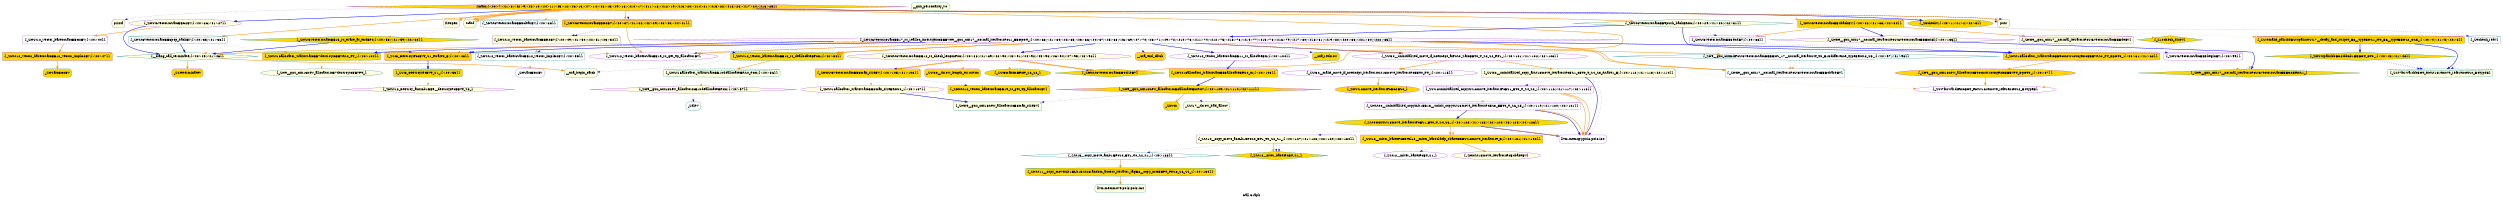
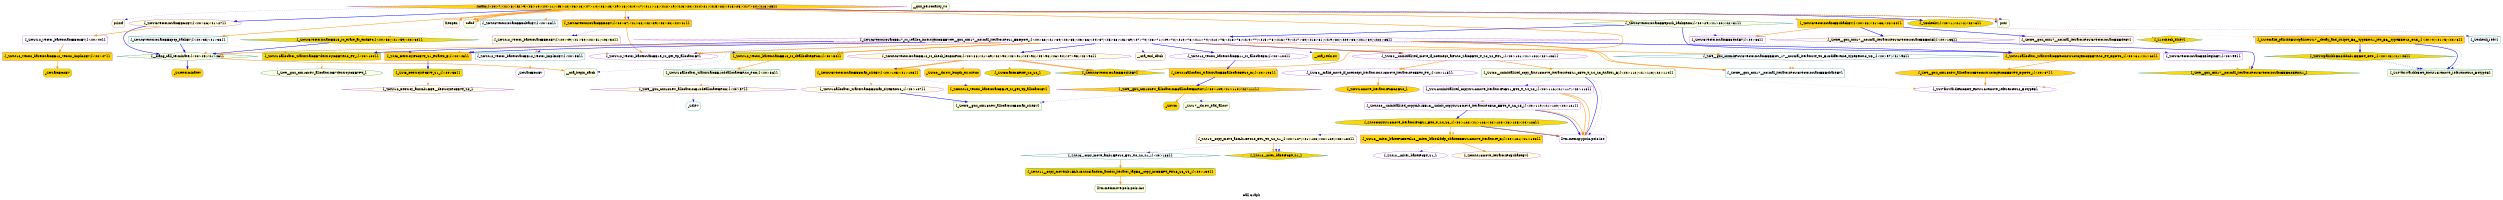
edge "{_ZNSt6vectorIcSaIcEE4backEv|{<s0>32|<s1>33|<s2>34}}" -> "{_ZNK9__gnu_cxx17__normal_iteratorIPcSt6vectorIcSaIcEEEdeEv}": color darkorange -> blue
node "__cxa_end_catch": fillcolor gold -> lightyellow
edge "{__clang_call_terminate|{<s0>45|<s1>46}}" -> "_ZSt9terminatev": color darkorange -> blue
